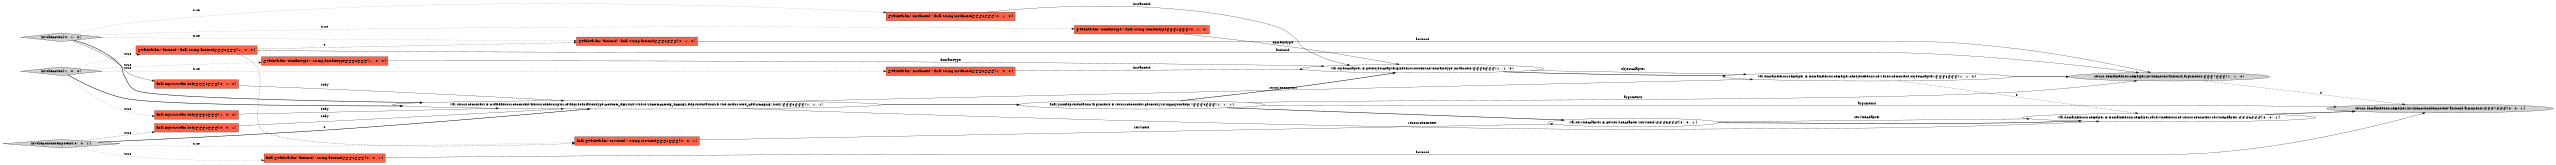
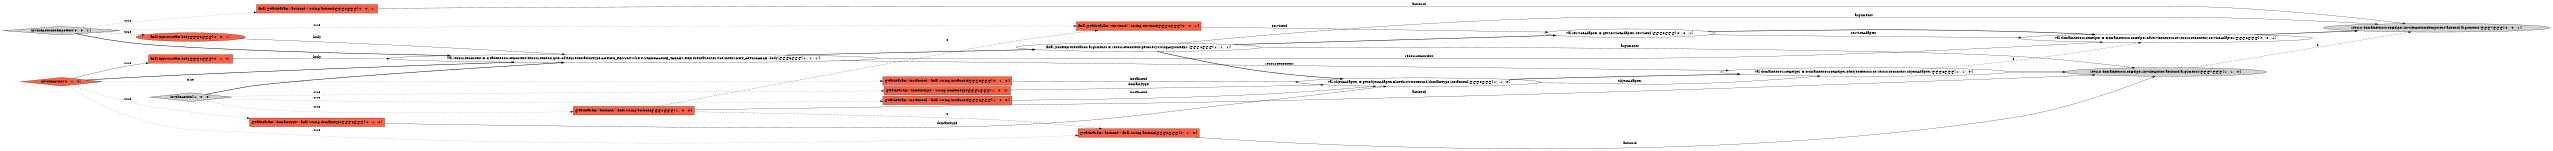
node "invokeAction['0', '1', '0']": fillcolor lightgray -> tomato
node "final InputStream body@@@2@@@['1', '0', '0']": removed
node "final InputStream body@@@2@@@['0', '0', '1']": shape box -> ellipse
